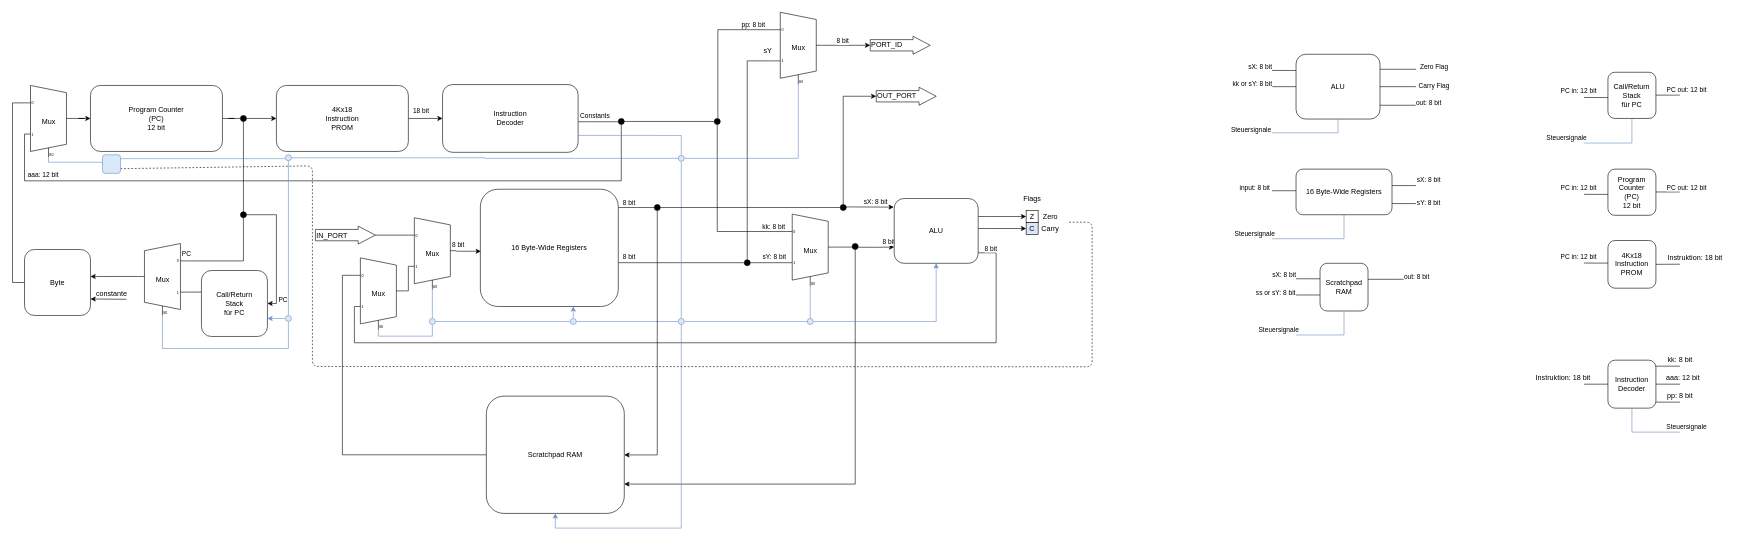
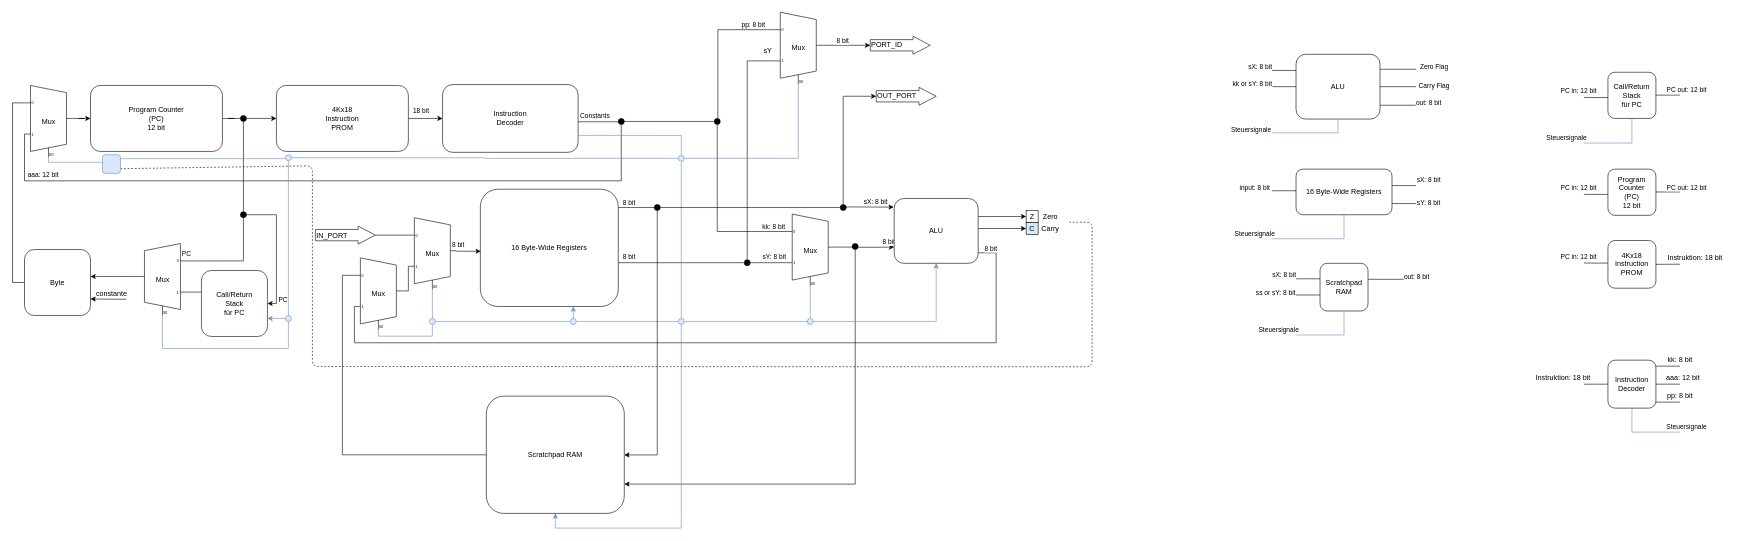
node "Flags": removed
